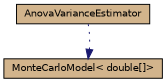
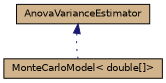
edge "AnovaVarianceEstimator" -> "MonteCarloModel< double[]>": reversed
